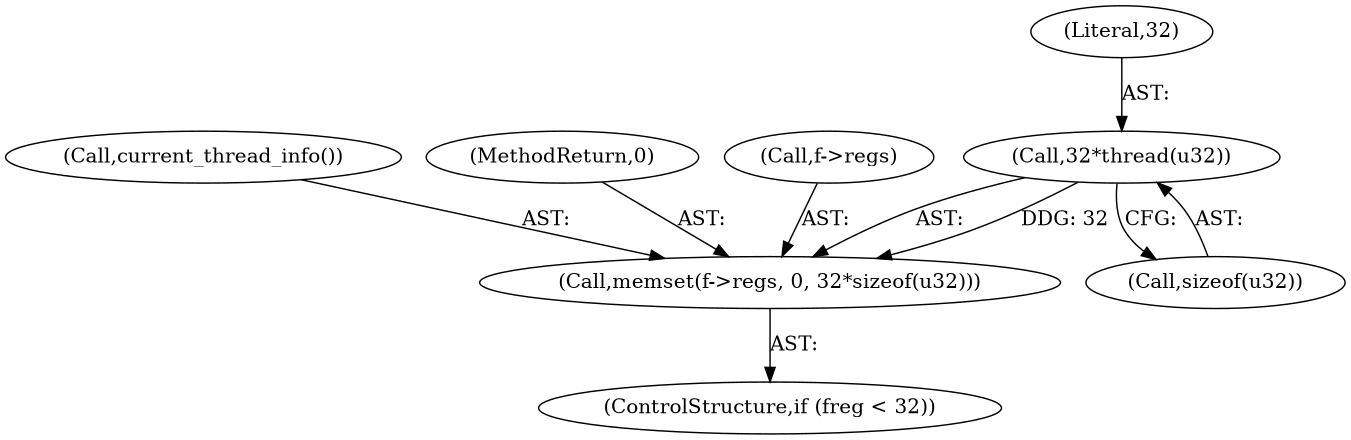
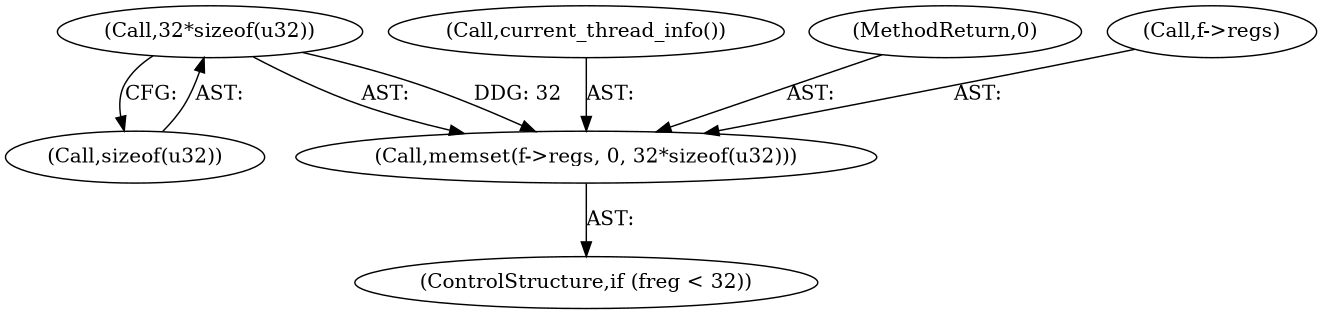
node "(Literal,32)": removed
node "(Call,32*thread(u32))": label "(Call,32*thread(u32))" -> "(Call,32*sizeof(u32))"
